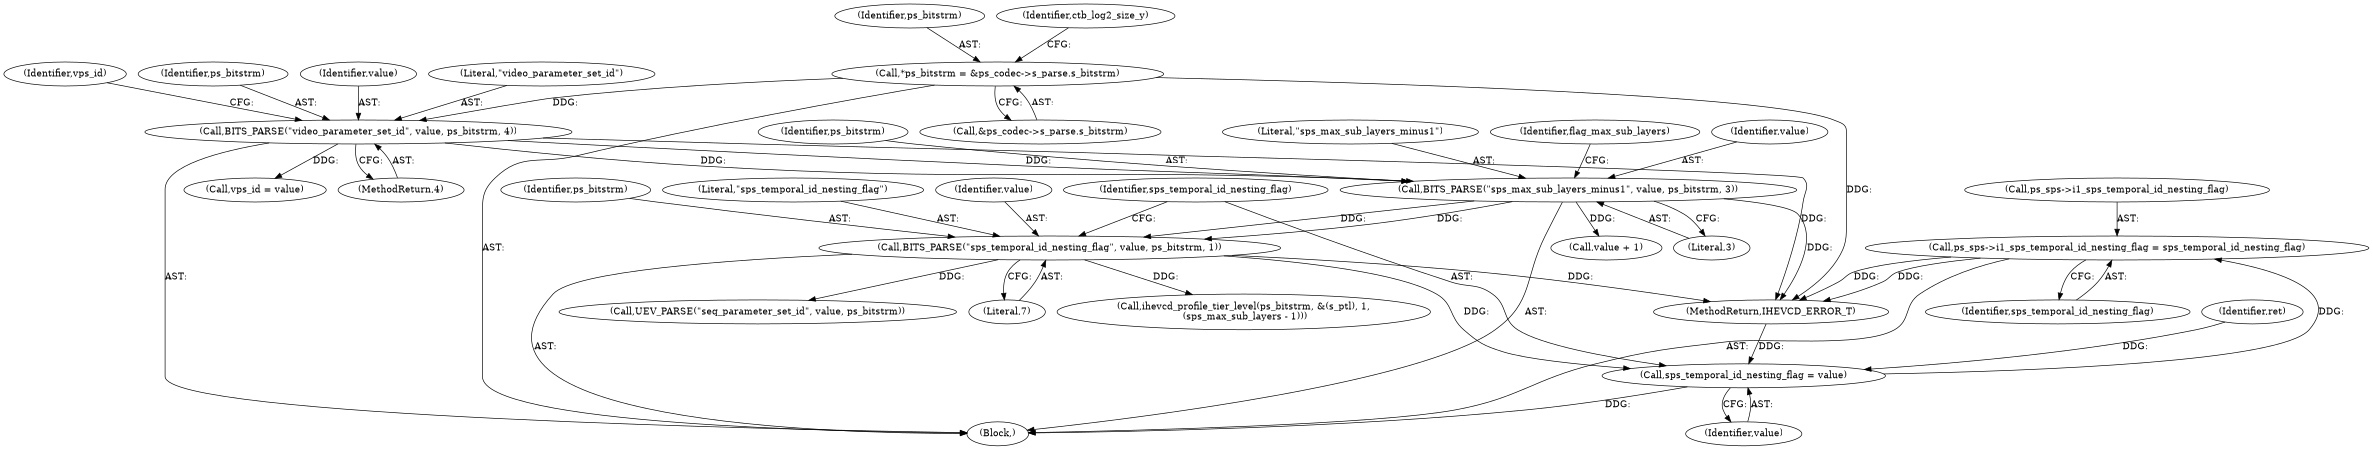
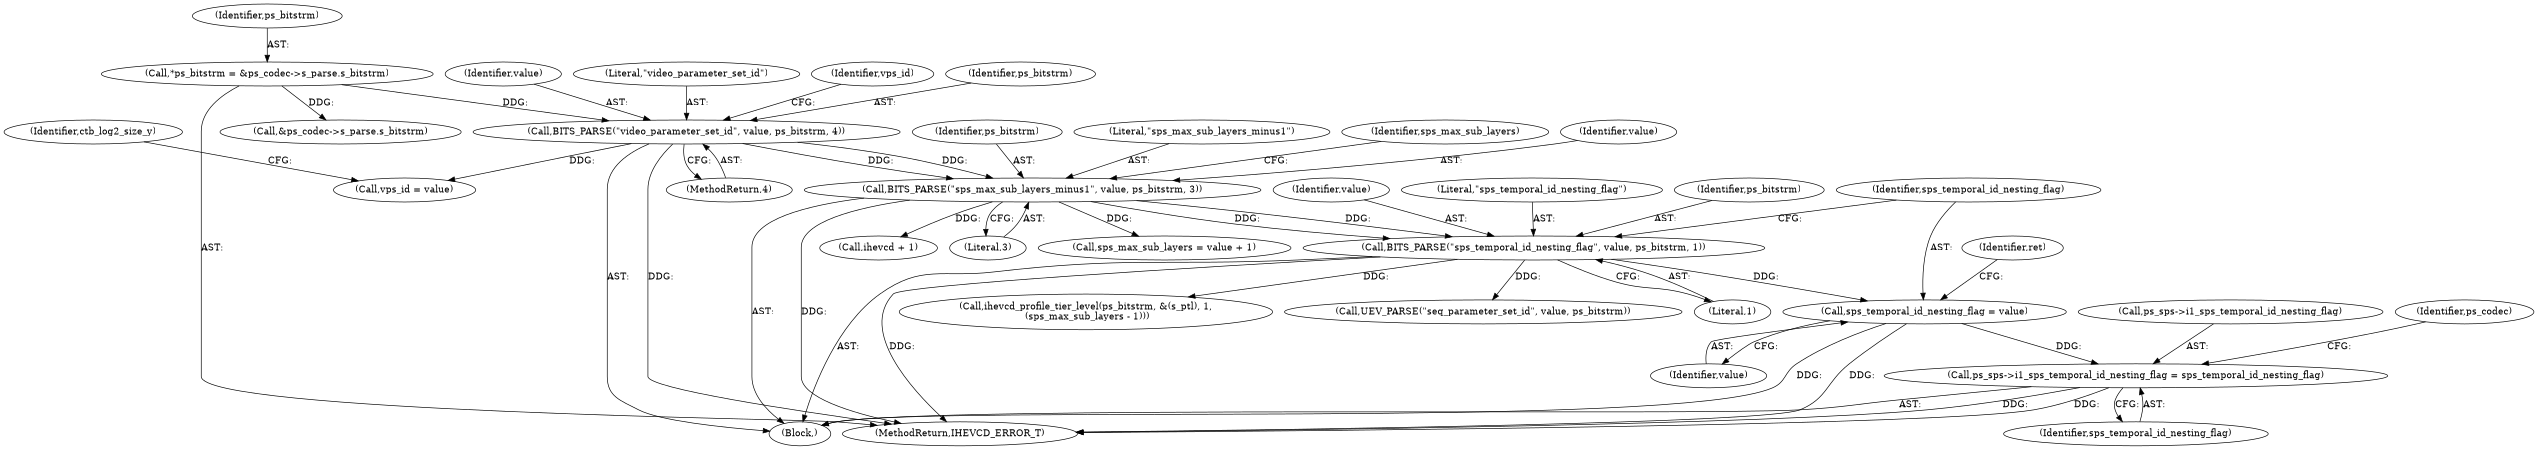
edge "(Identifier,ctb_log2_size_y)" -> "(Call,*ps_bitstrm = &ps_codec->s_parse.s_bitstrm)": now "(Identifier,ctb_log2_size_y)" -> "(Call,vps_id = value)"
edge "(Call,*ps_bitstrm = &ps_codec->s_parse.s_bitstrm)" -> "(Call,&ps_codec->s_parse.s_bitstrm)": label "CFG: " -> "DDG: "
edge "(Call,&ps_codec->s_parse.s_bitstrm)" -> "(Call,*ps_bitstrm = &ps_codec->s_parse.s_bitstrm)": removed, label "AST:"
node "(Identifier,flag_max_sub_layers)": label "(Identifier,flag_max_sub_layers)" -> "(Identifier,sps_max_sub_layers)"
edge "(Call,*ps_bitstrm = &ps_codec->s_parse.s_bitstrm)" -> "(MethodReturn,IHEVCD_ERROR_T)": label "DDG: " -> "AST: "
node "(Call,sps_max_sub_layers = value + 1)": added
node "(Call,value + 1)": label "(Call,value + 1)" -> "(Call,ihevcd + 1)"
edge "(Call,*ps_bitstrm = &ps_codec->s_parse.s_bitstrm)" -> "(Block,)": removed, label "AST:"
node "(Literal,7)": label "(Literal,7)" -> "(Literal,1)"
node "(Identifier,ps_codec)": added
edge "(MethodReturn,IHEVCD_ERROR_T)" -> "(Call,sps_temporal_id_nesting_flag = value)": reversed
edge "(Identifier,ret)" -> "(Call,sps_temporal_id_nesting_flag = value)": label "DDG: " -> "CFG: "
